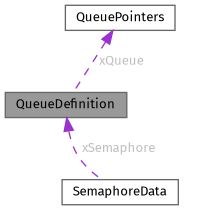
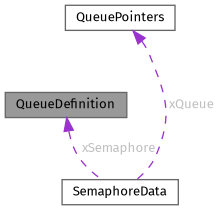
edge "QueueDefinition" -> "QueuePointers": now "SemaphoreData" -> "QueuePointers"
